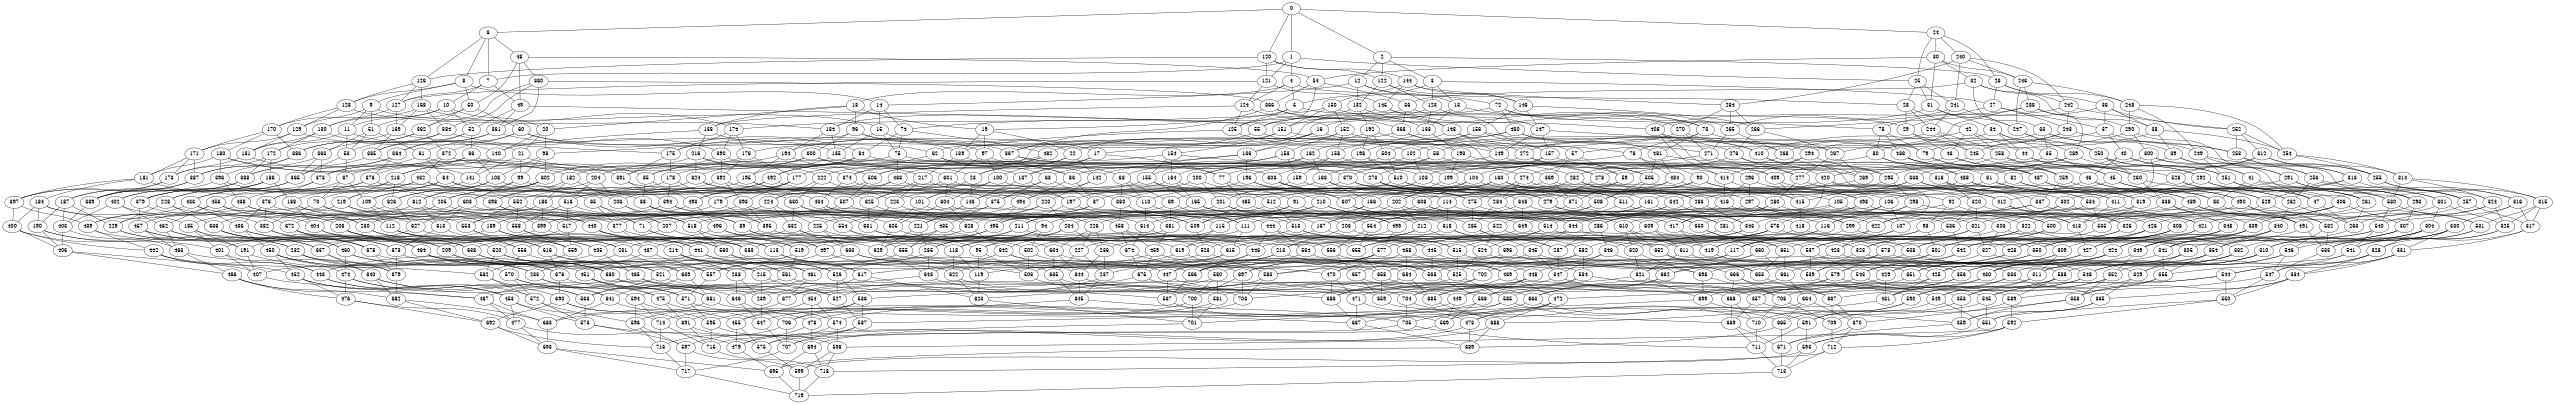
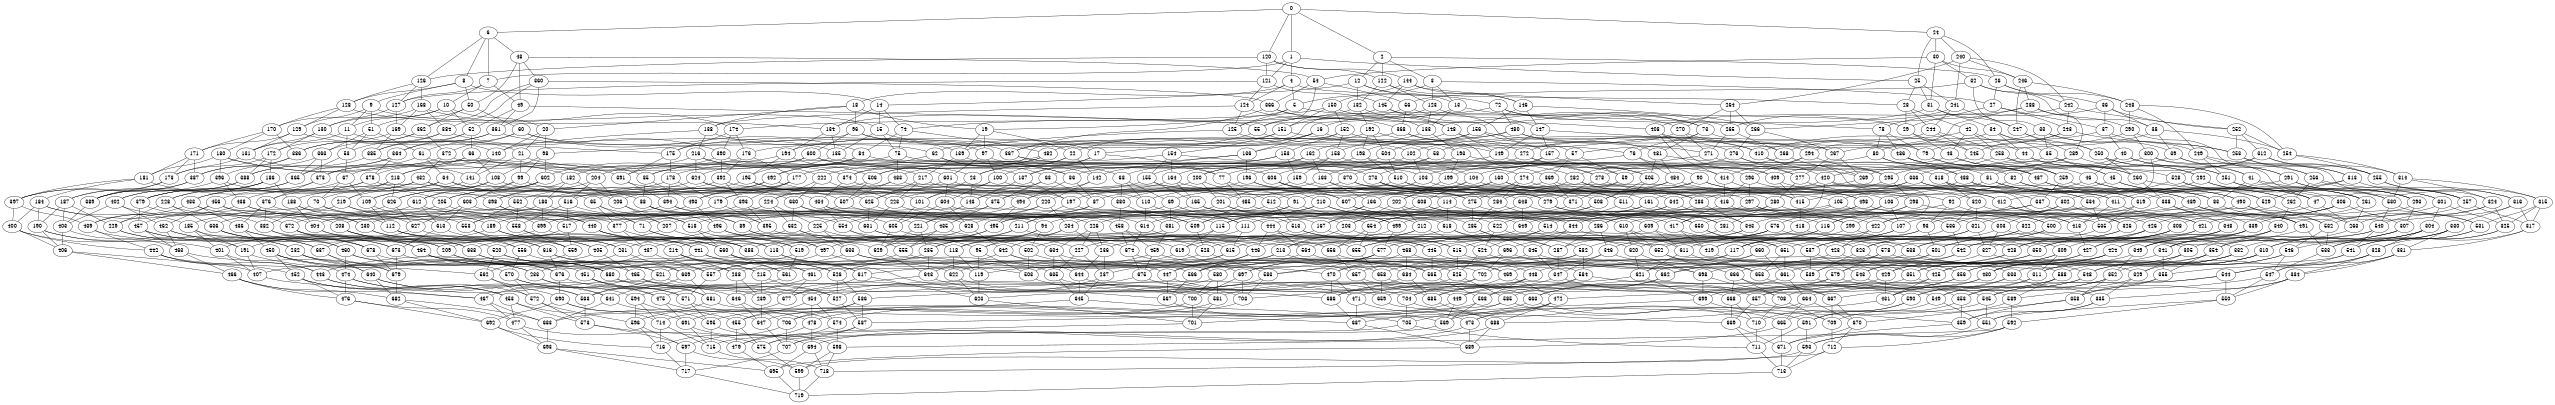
edge "561" -- "567": now "560" -- "567"
